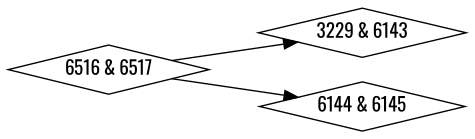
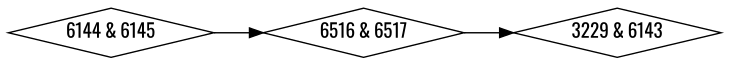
edge "6516 & 6517" -> "6144 & 6145": reversed
